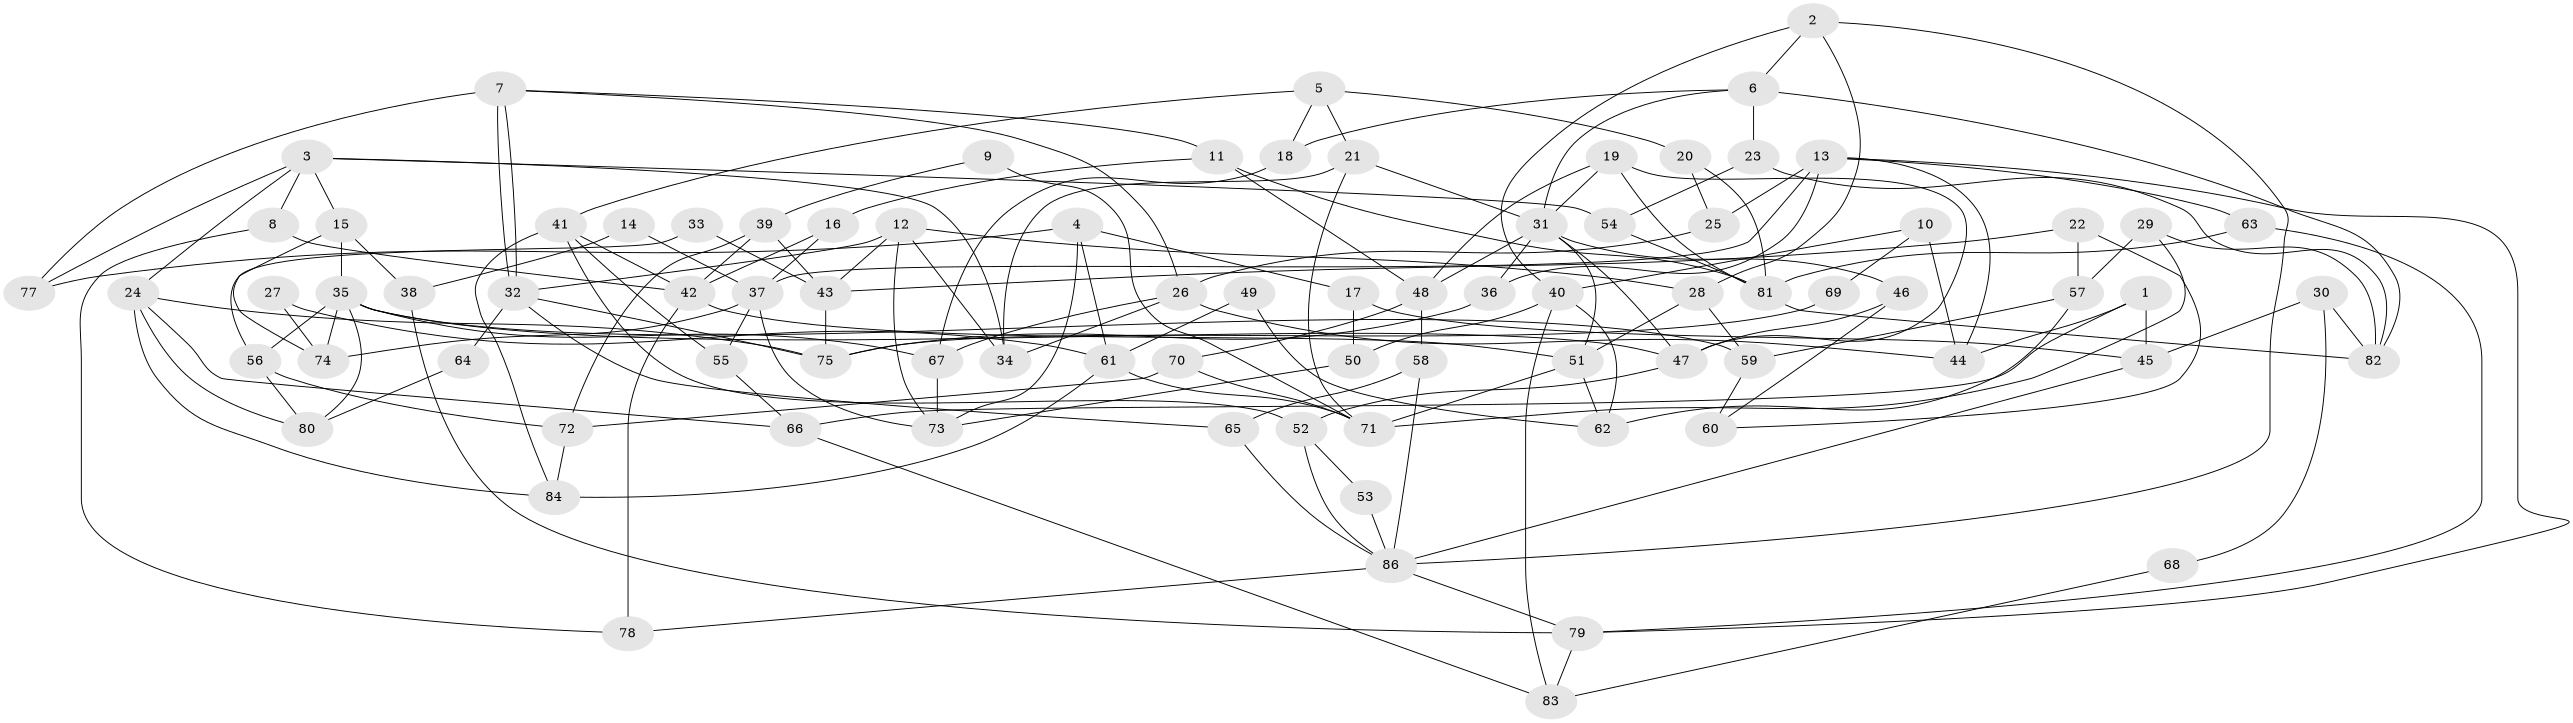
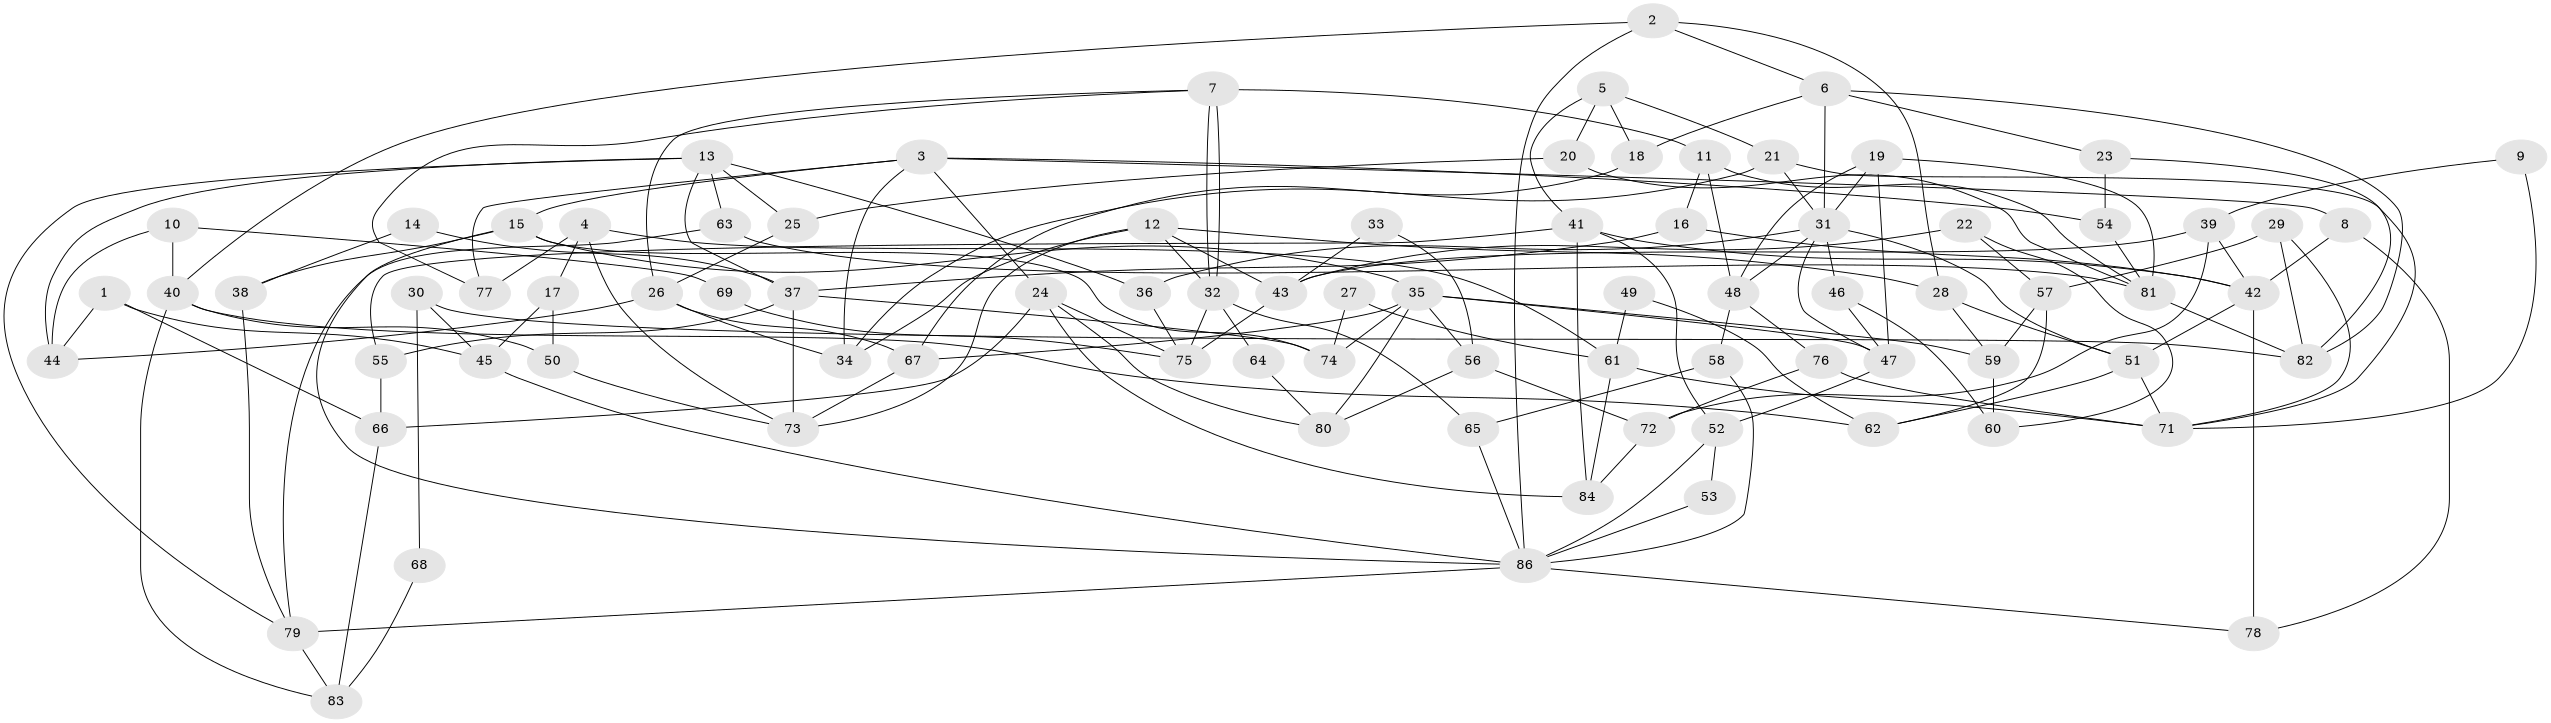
node "70": label "70" -> "76"
edge "15" -- "86": added
